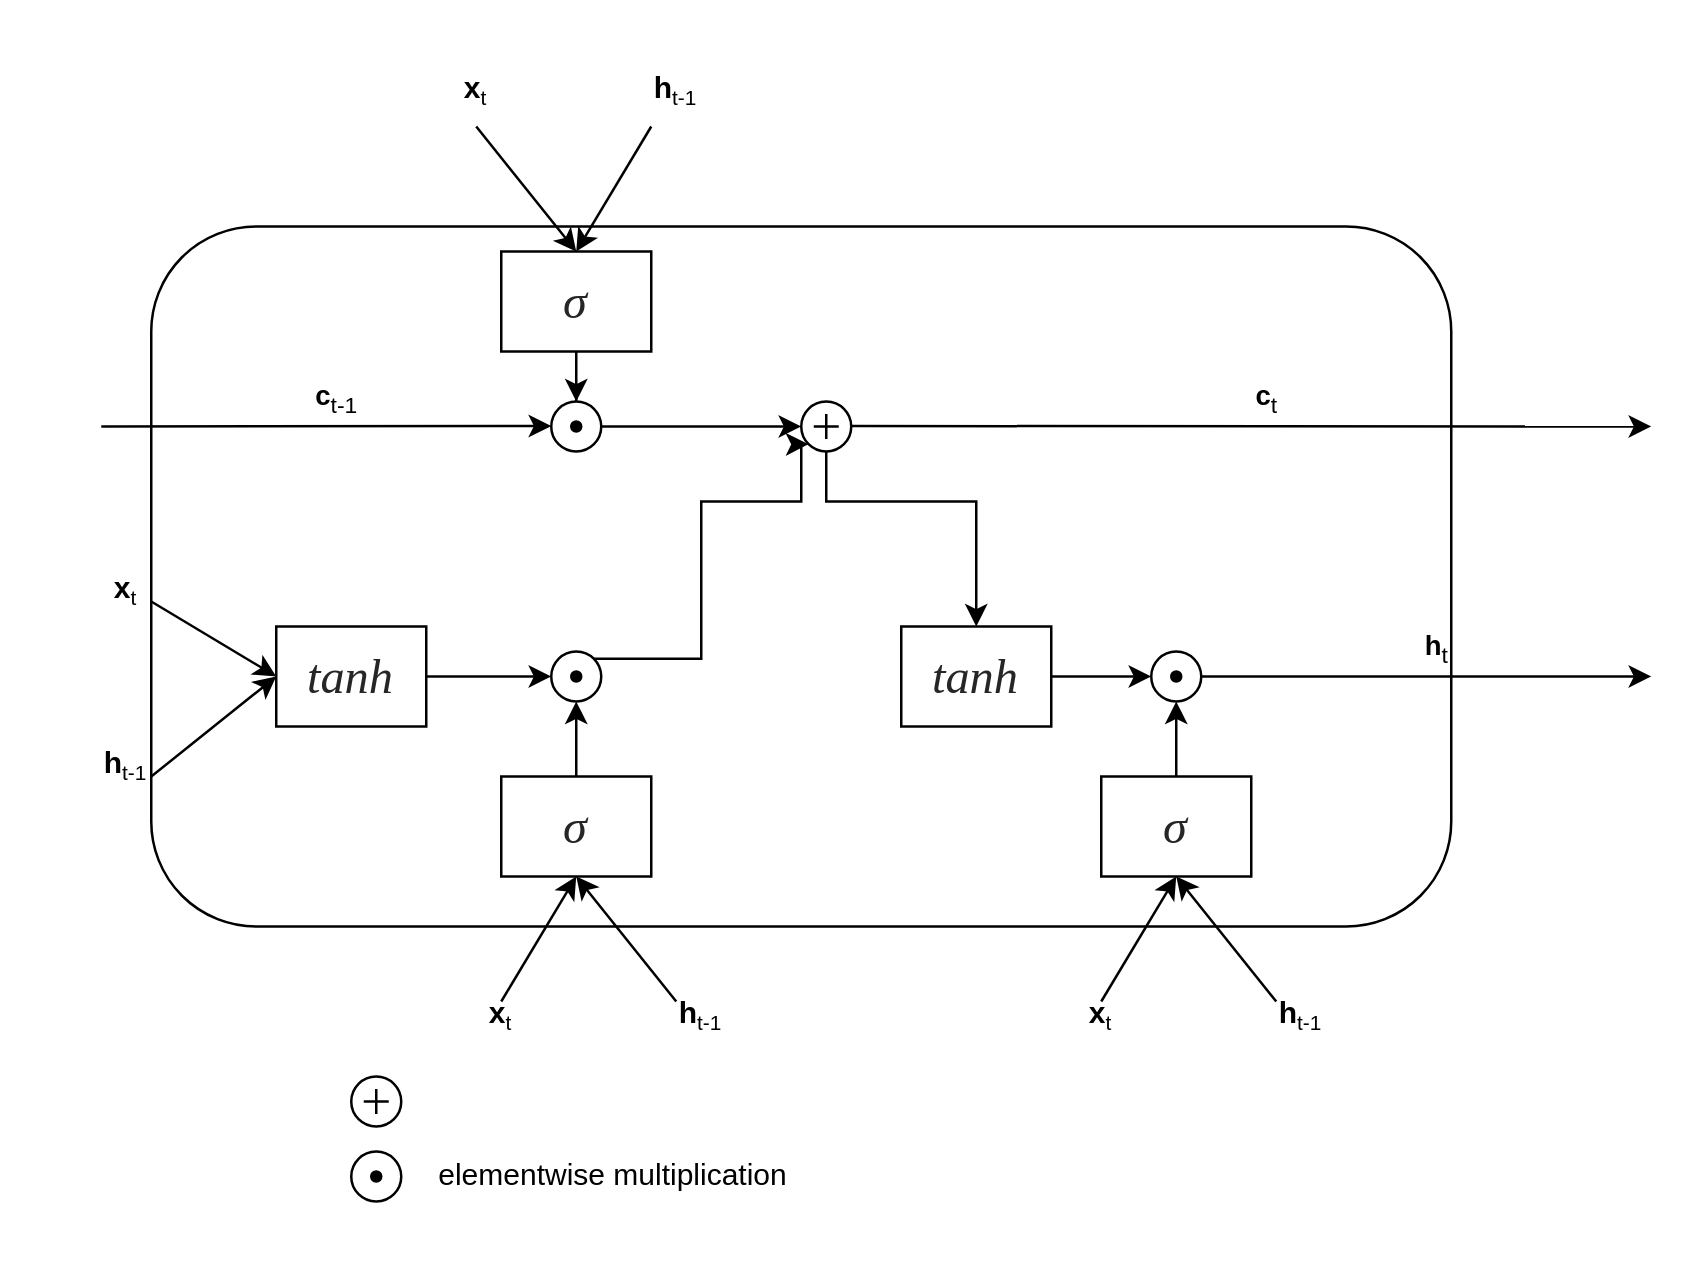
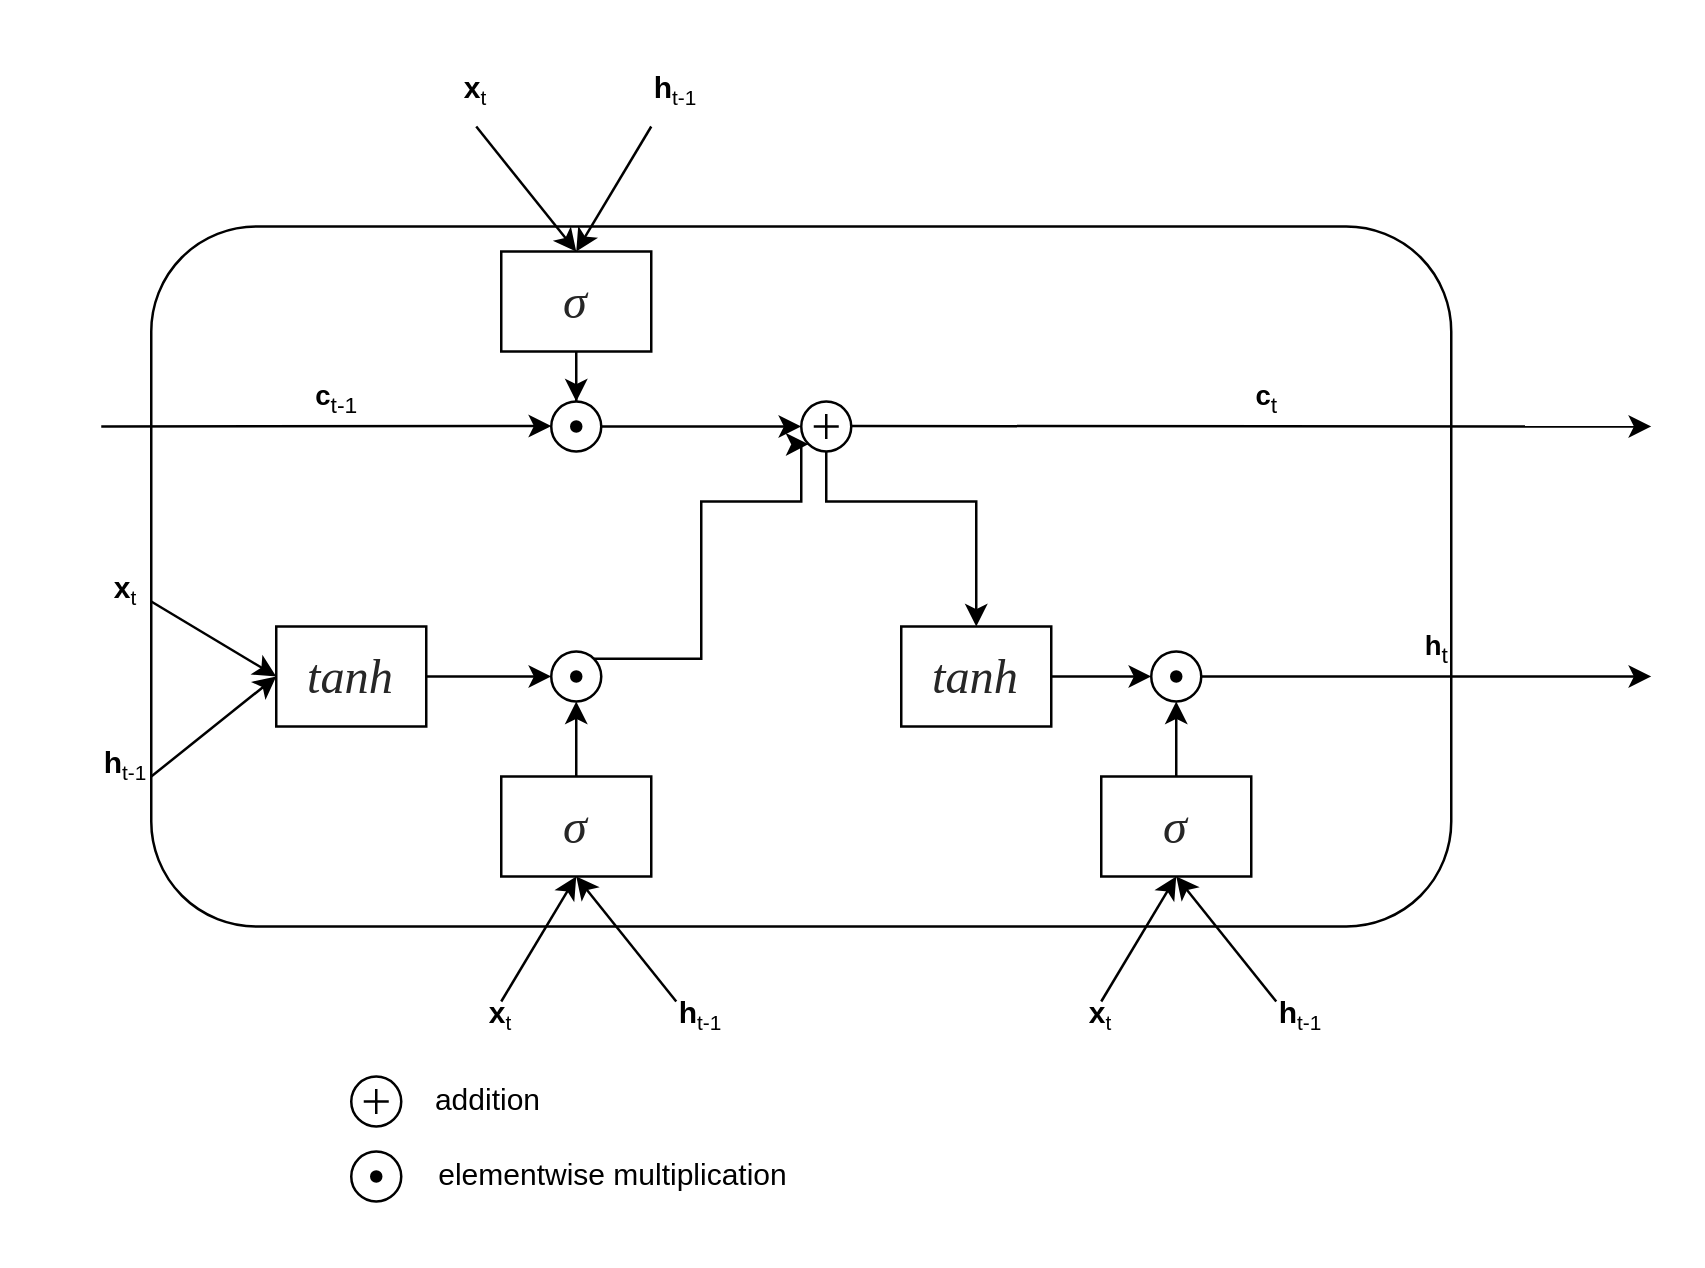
node "addition": added
